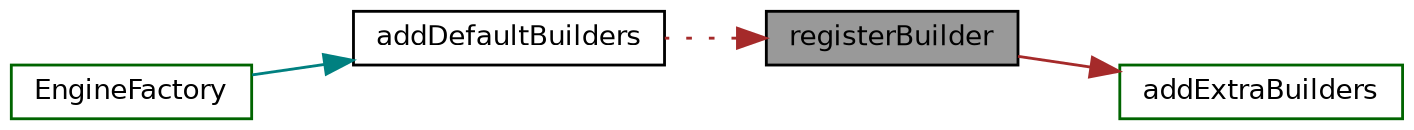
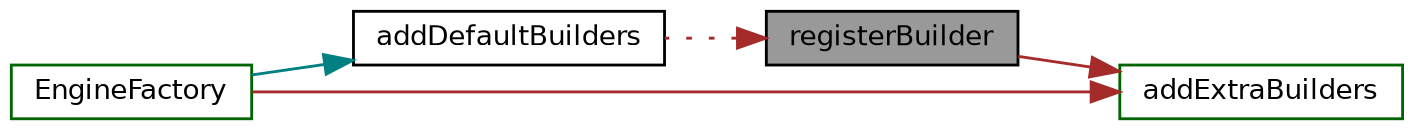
edge "EngineFactory" -> "addExtraBuilders": added
